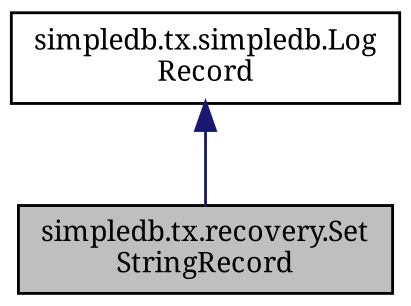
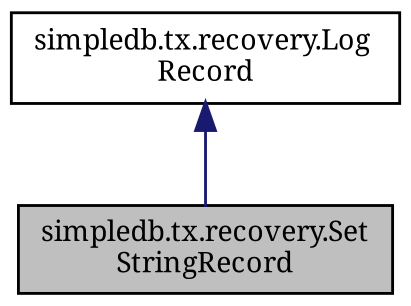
node "simpledb.tx.simpledb.Log Record": label "simpledb.tx.simpledb.Log Record" -> "simpledb.tx.recovery.Log Record"
